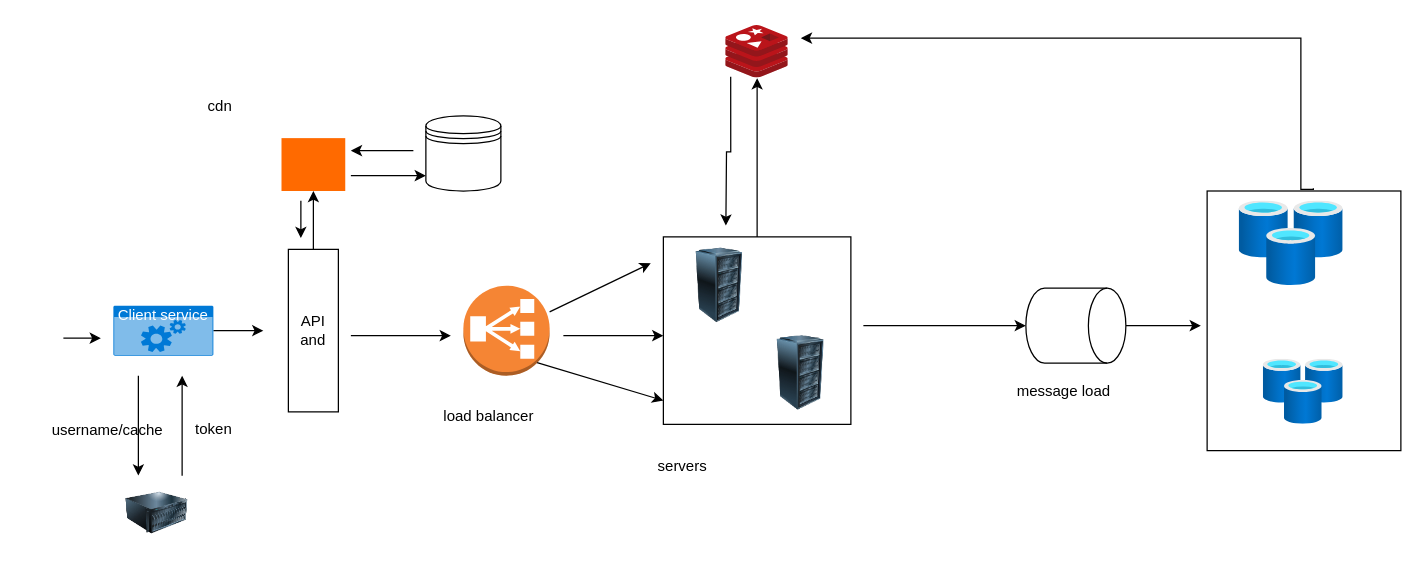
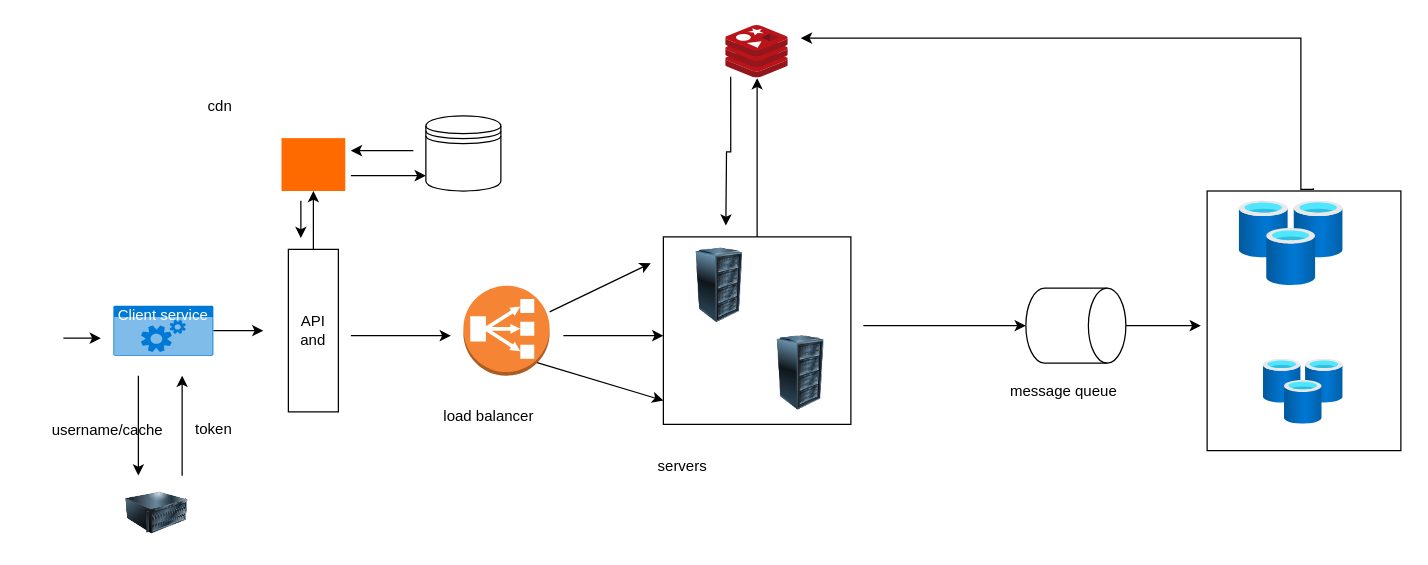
node "message load": label "message load" -> "message queue"
